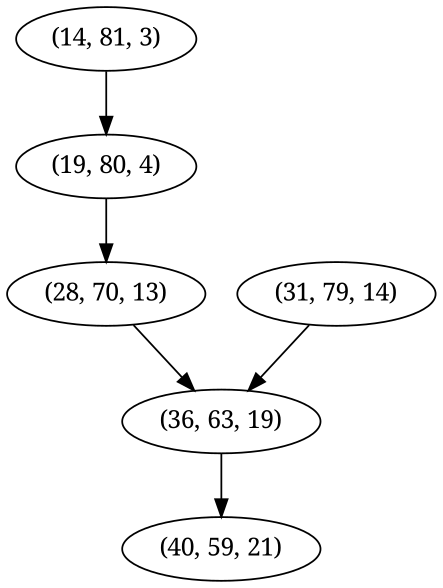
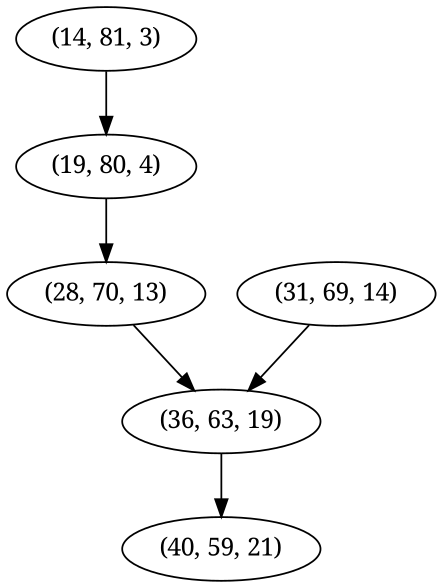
node "(31, 79, 14)": label "(31, 79, 14)" -> "(31, 69, 14)"
